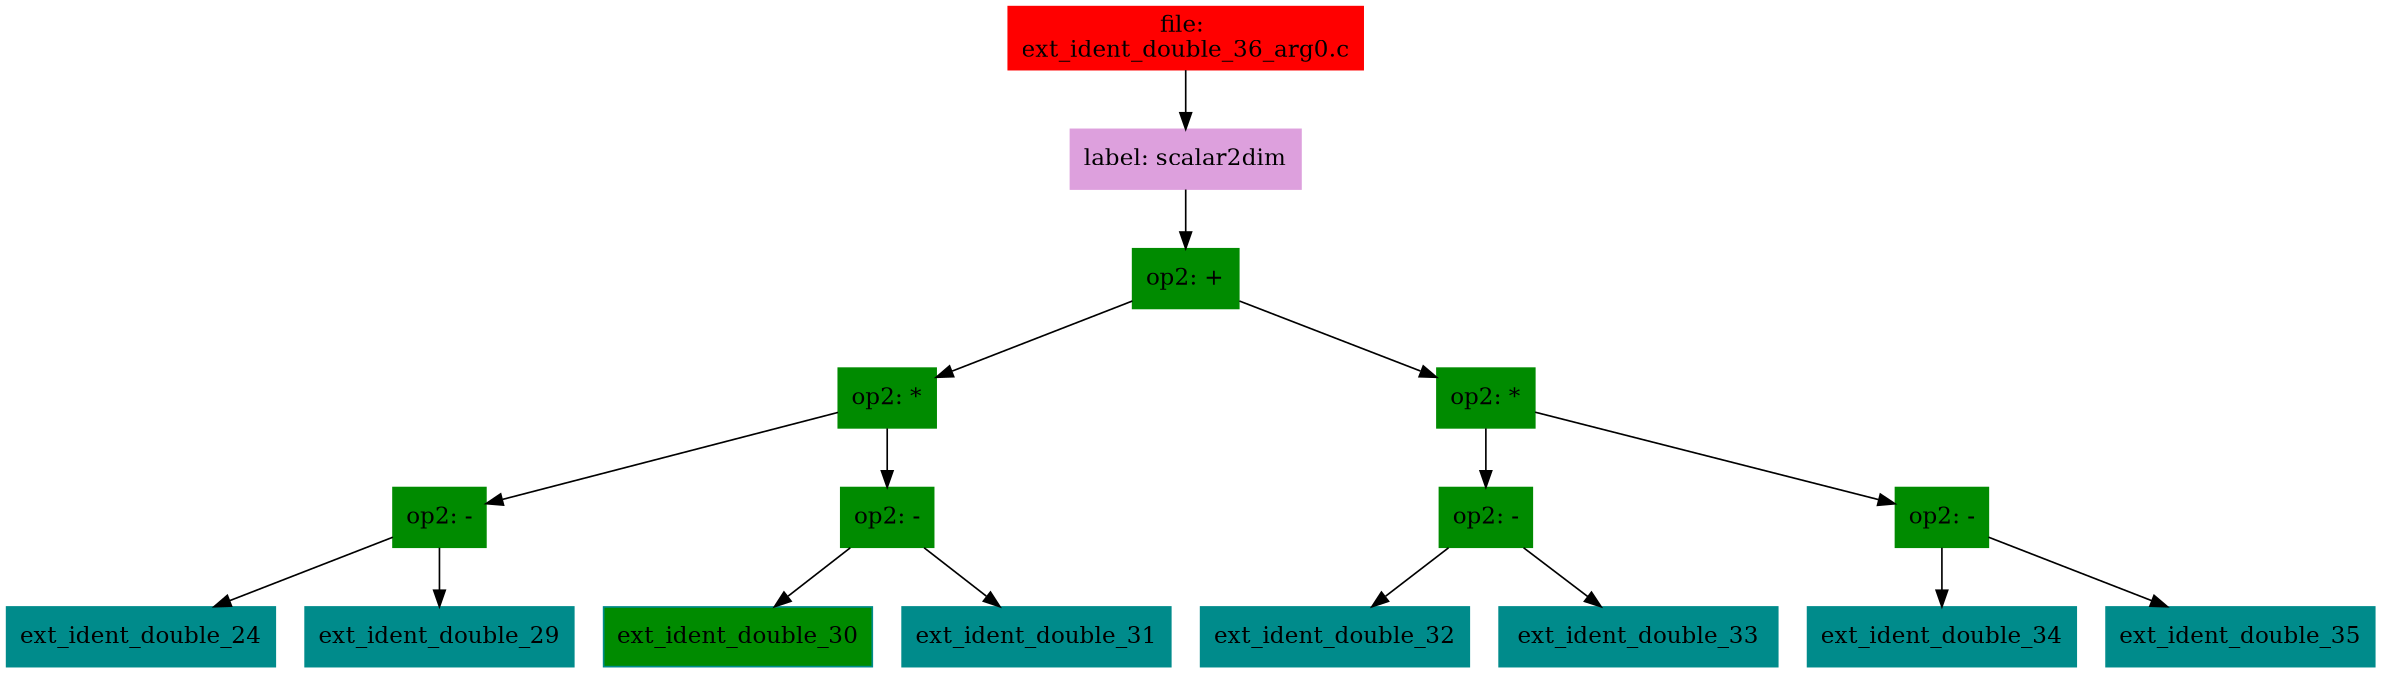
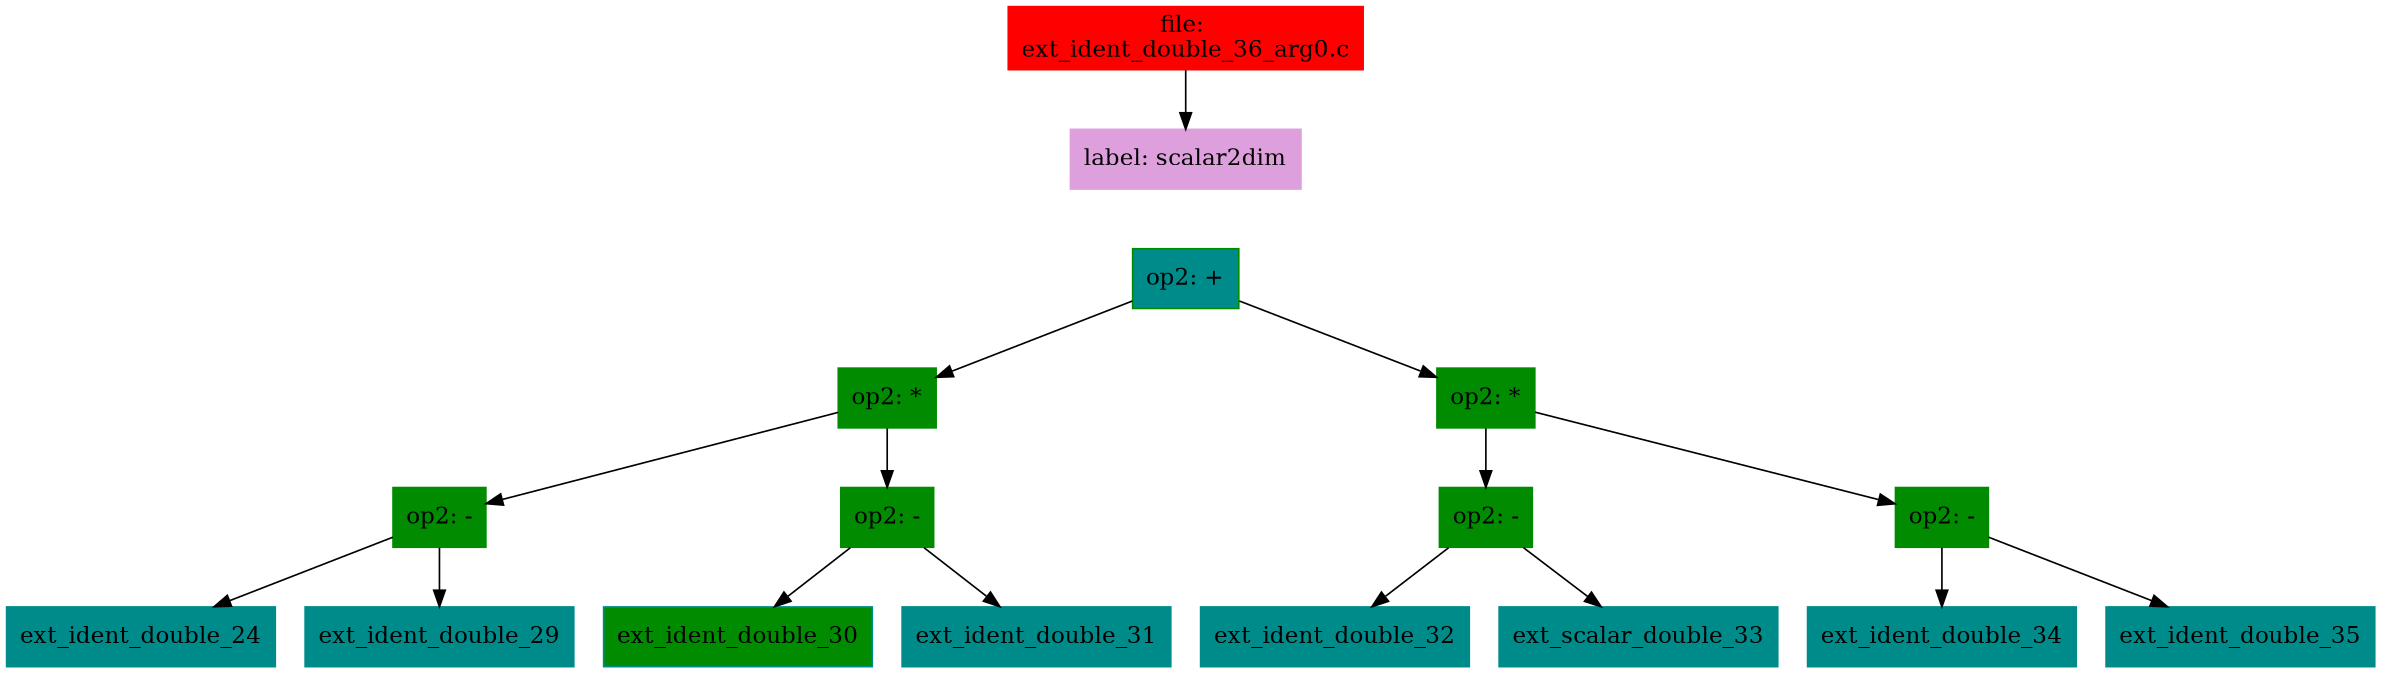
edge "label: scalar2dim" -> "op2: +": removed
node "op2: +": fillcolor green4 -> cyan4
node "ext_ident_double_33": label "ext_ident_double_33" -> "ext_scalar_double_33"
